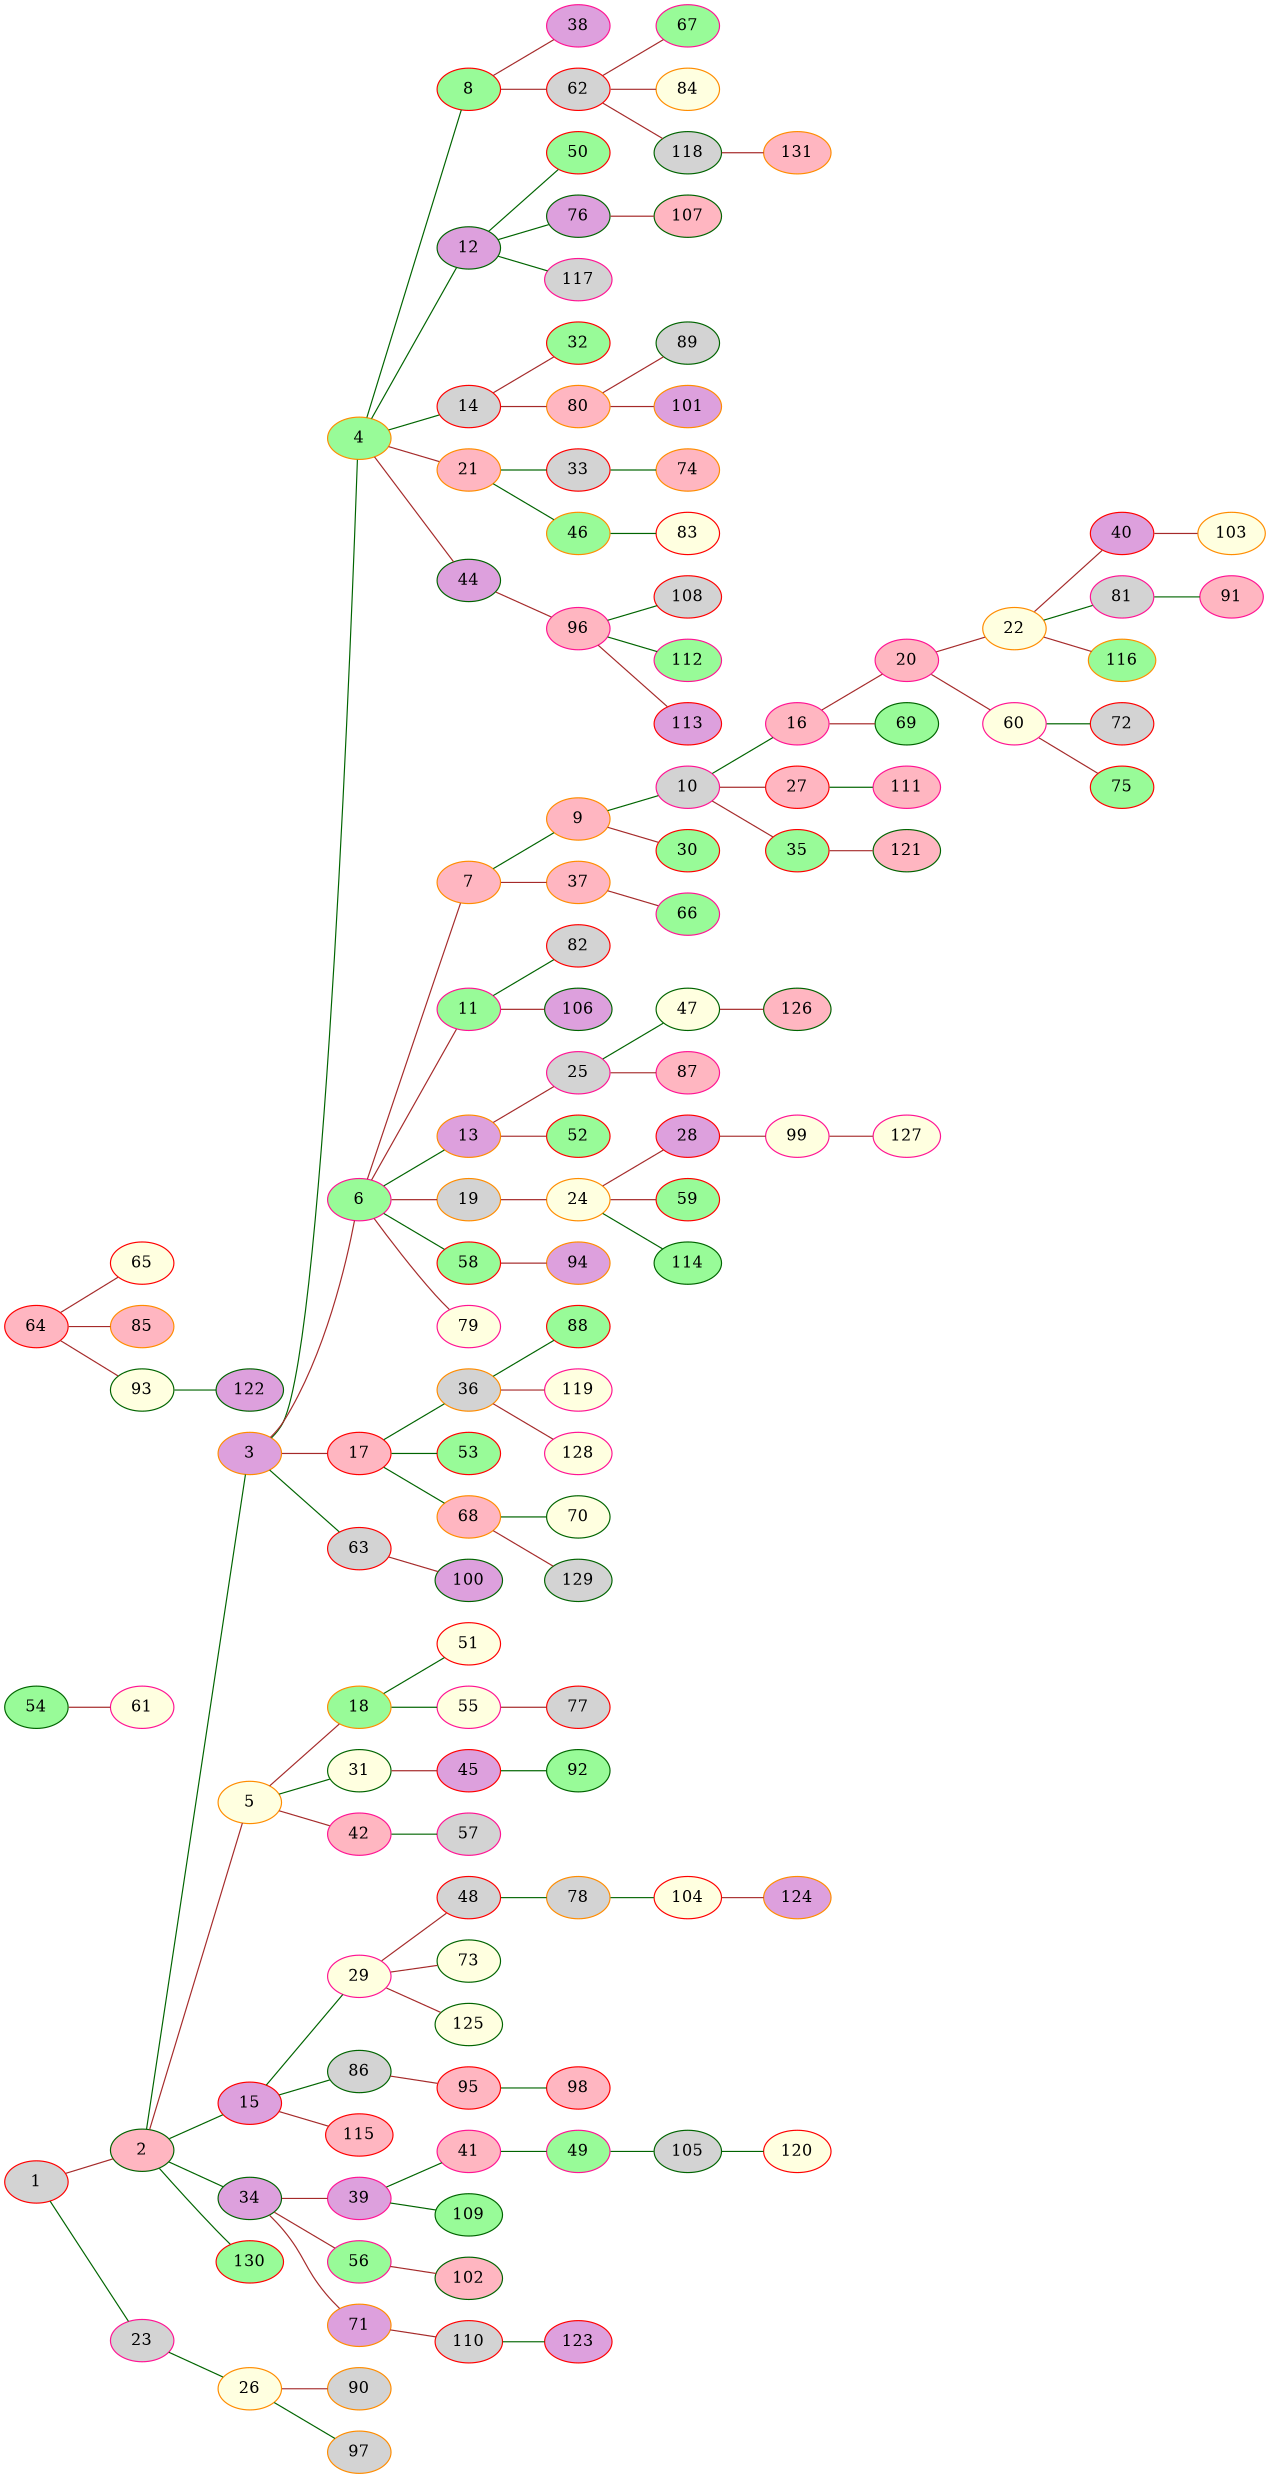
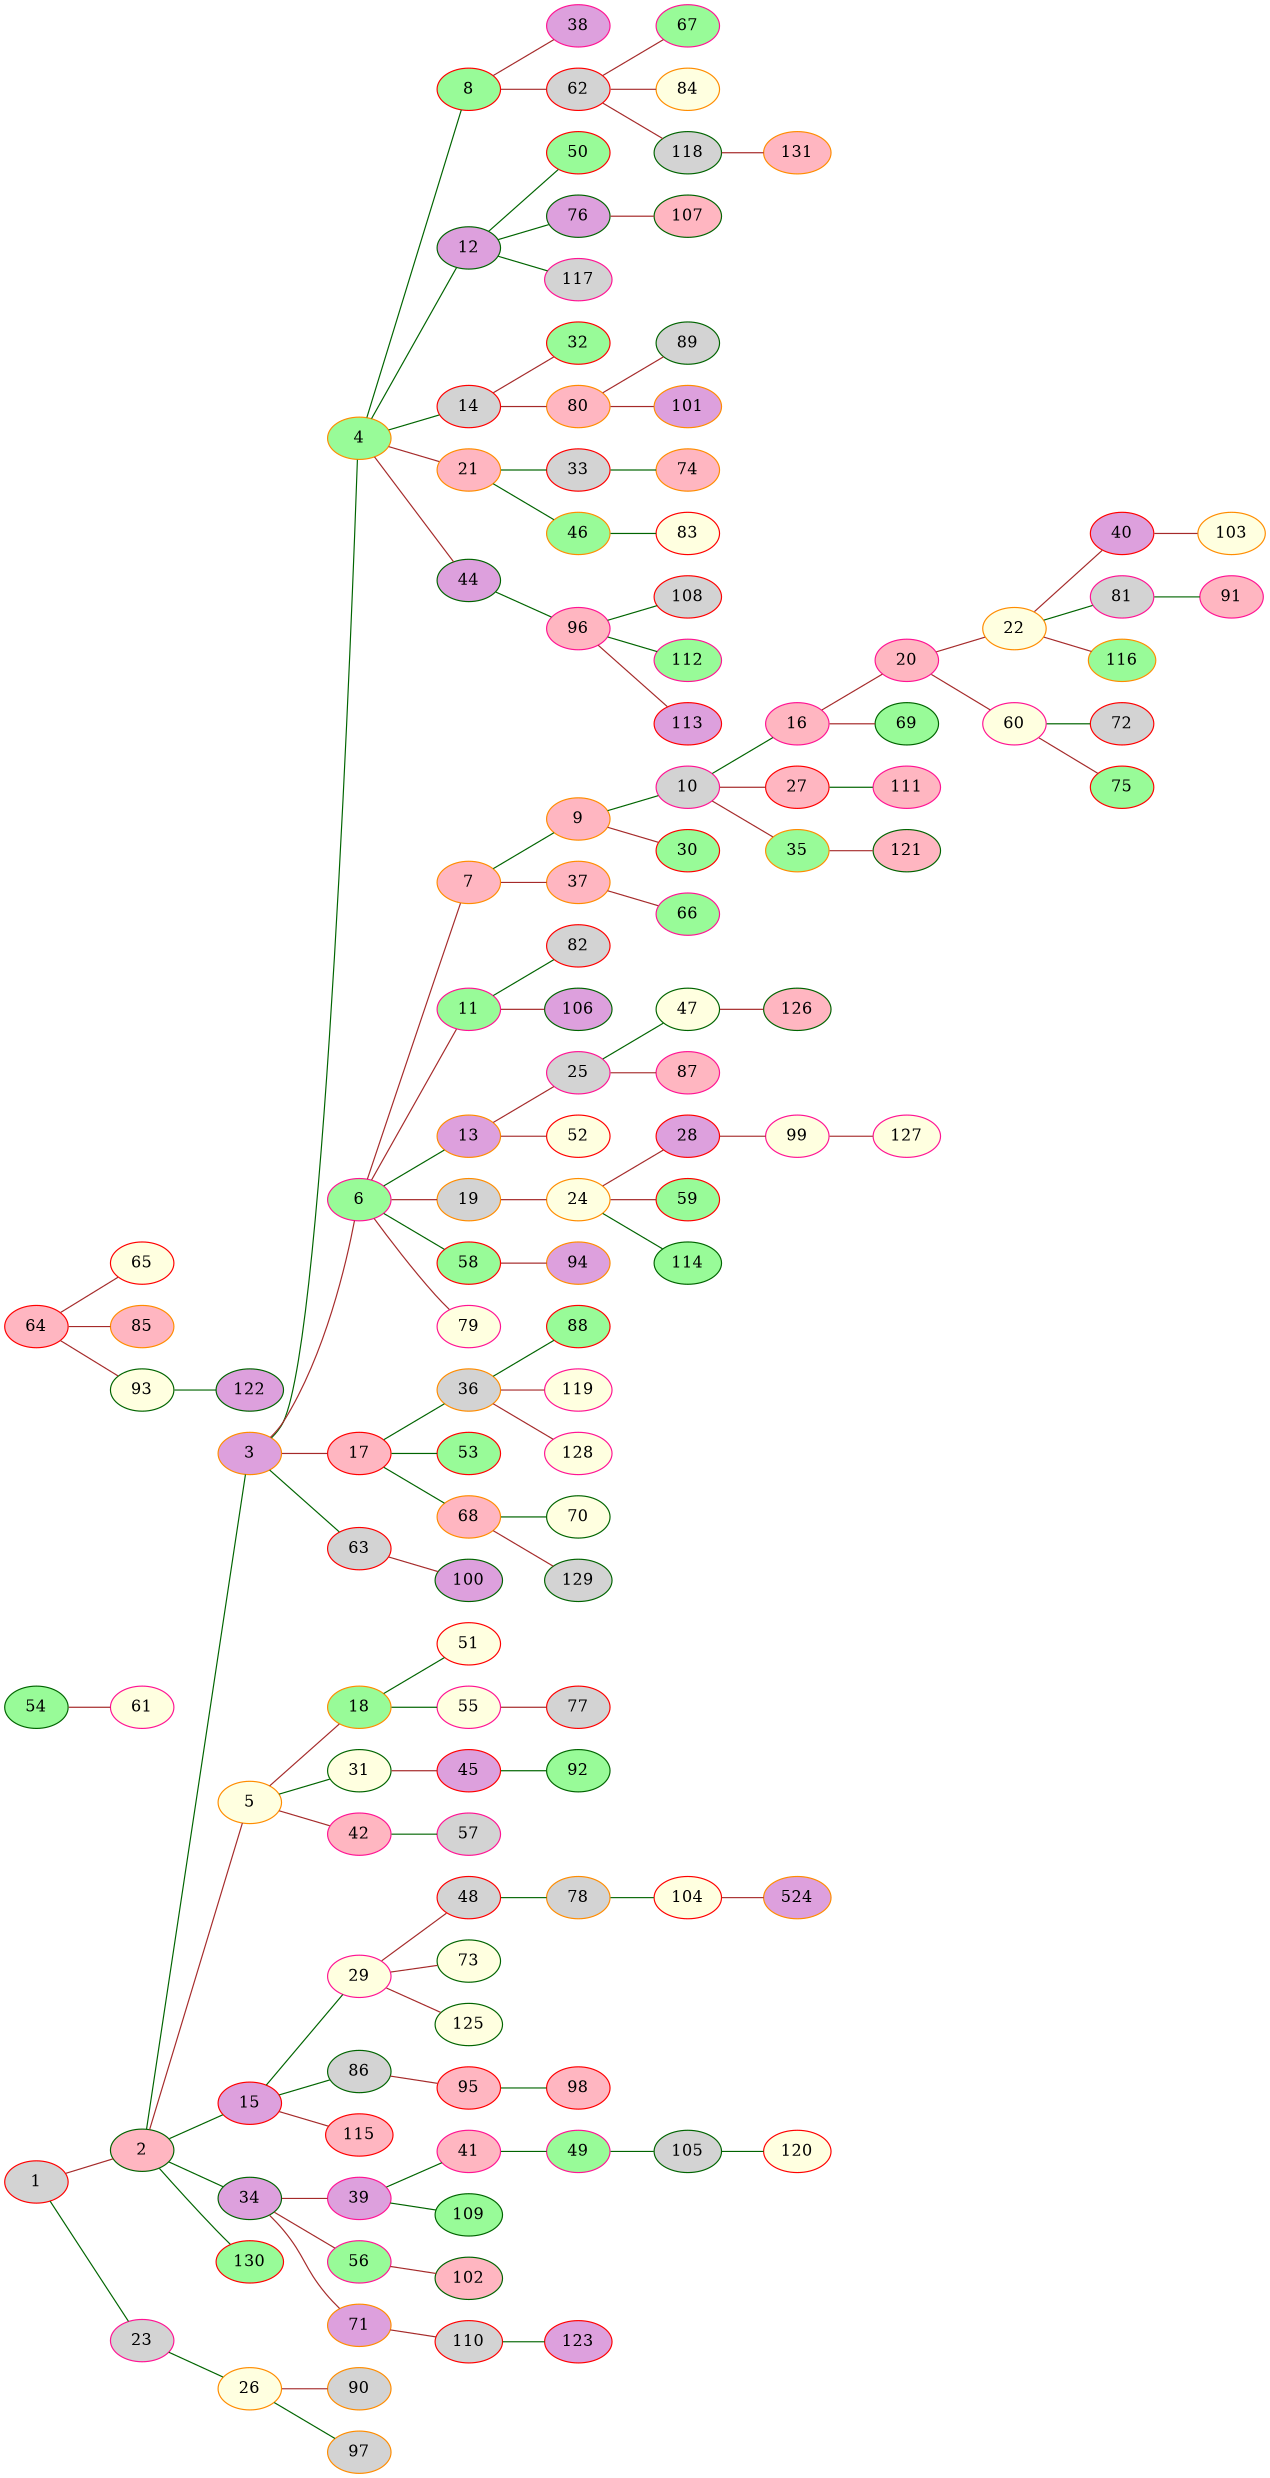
edge "44" -- "96": color brown -> darkgreen
node "35": color red -> darkorange
node "52": fillcolor palegreen -> lightyellow
node "124": label "124" -> "524"
